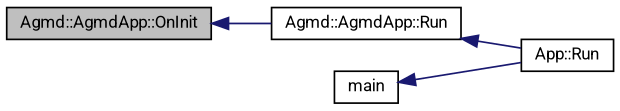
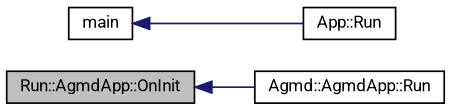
node "Agmd::AgmdApp::OnInit": label "Agmd::AgmdApp::OnInit" -> "Run::AgmdApp::OnInit"
edge "App::Run" -> "Agmd::AgmdApp::Run": removed
